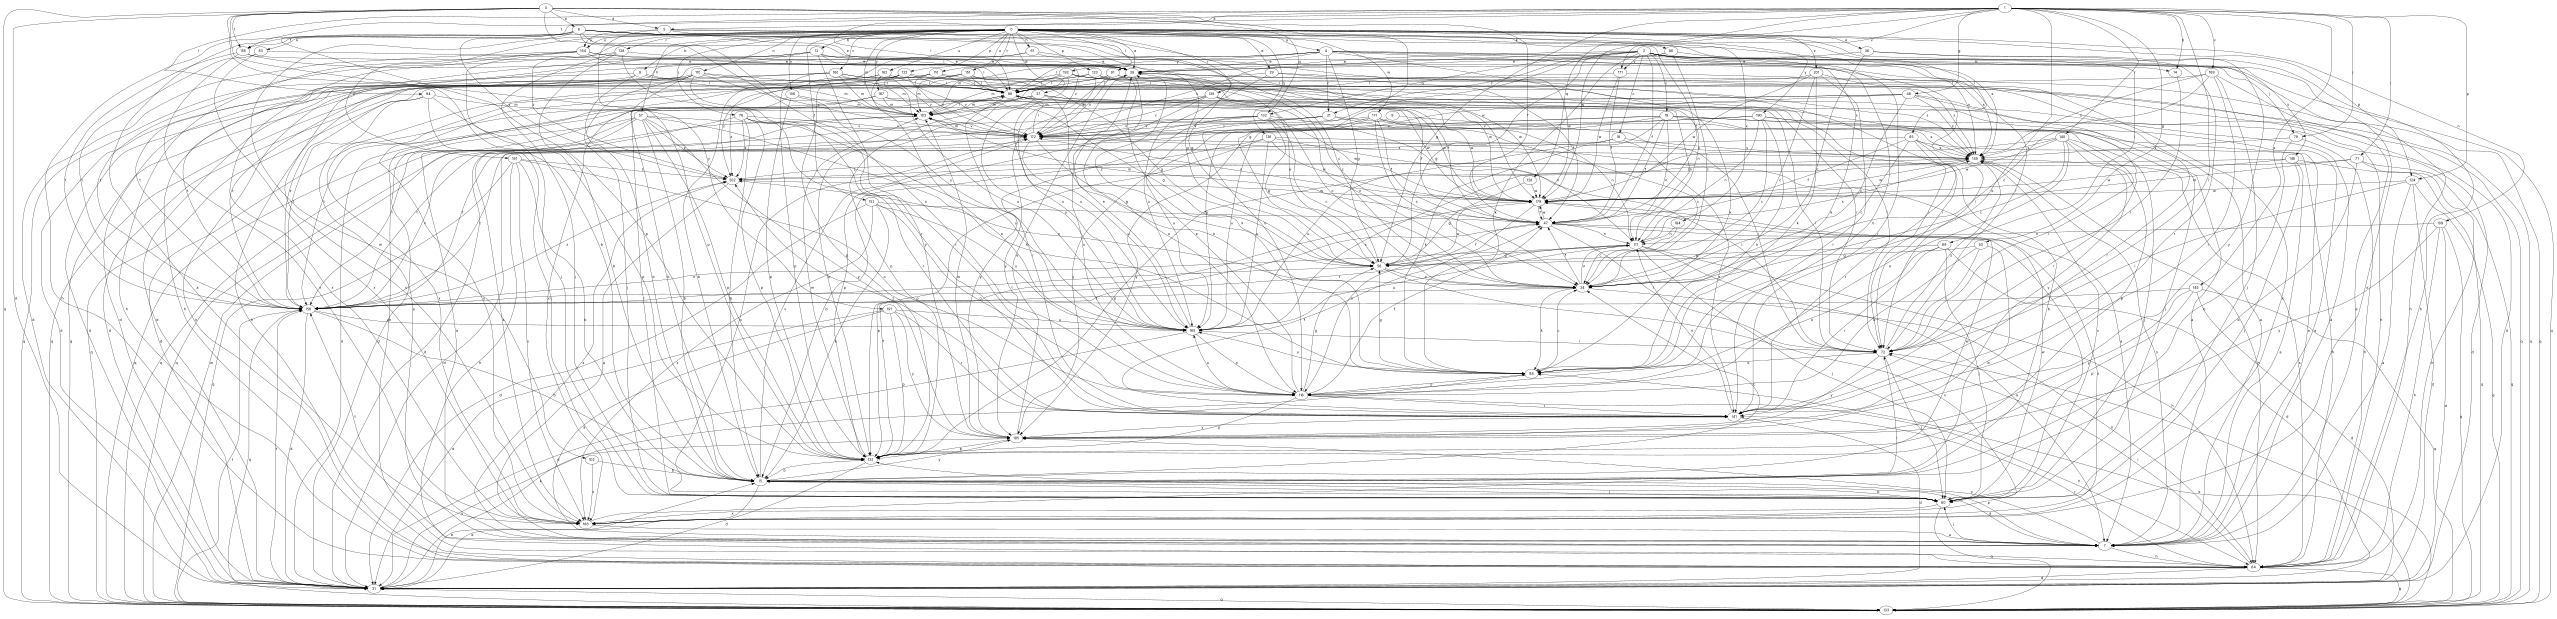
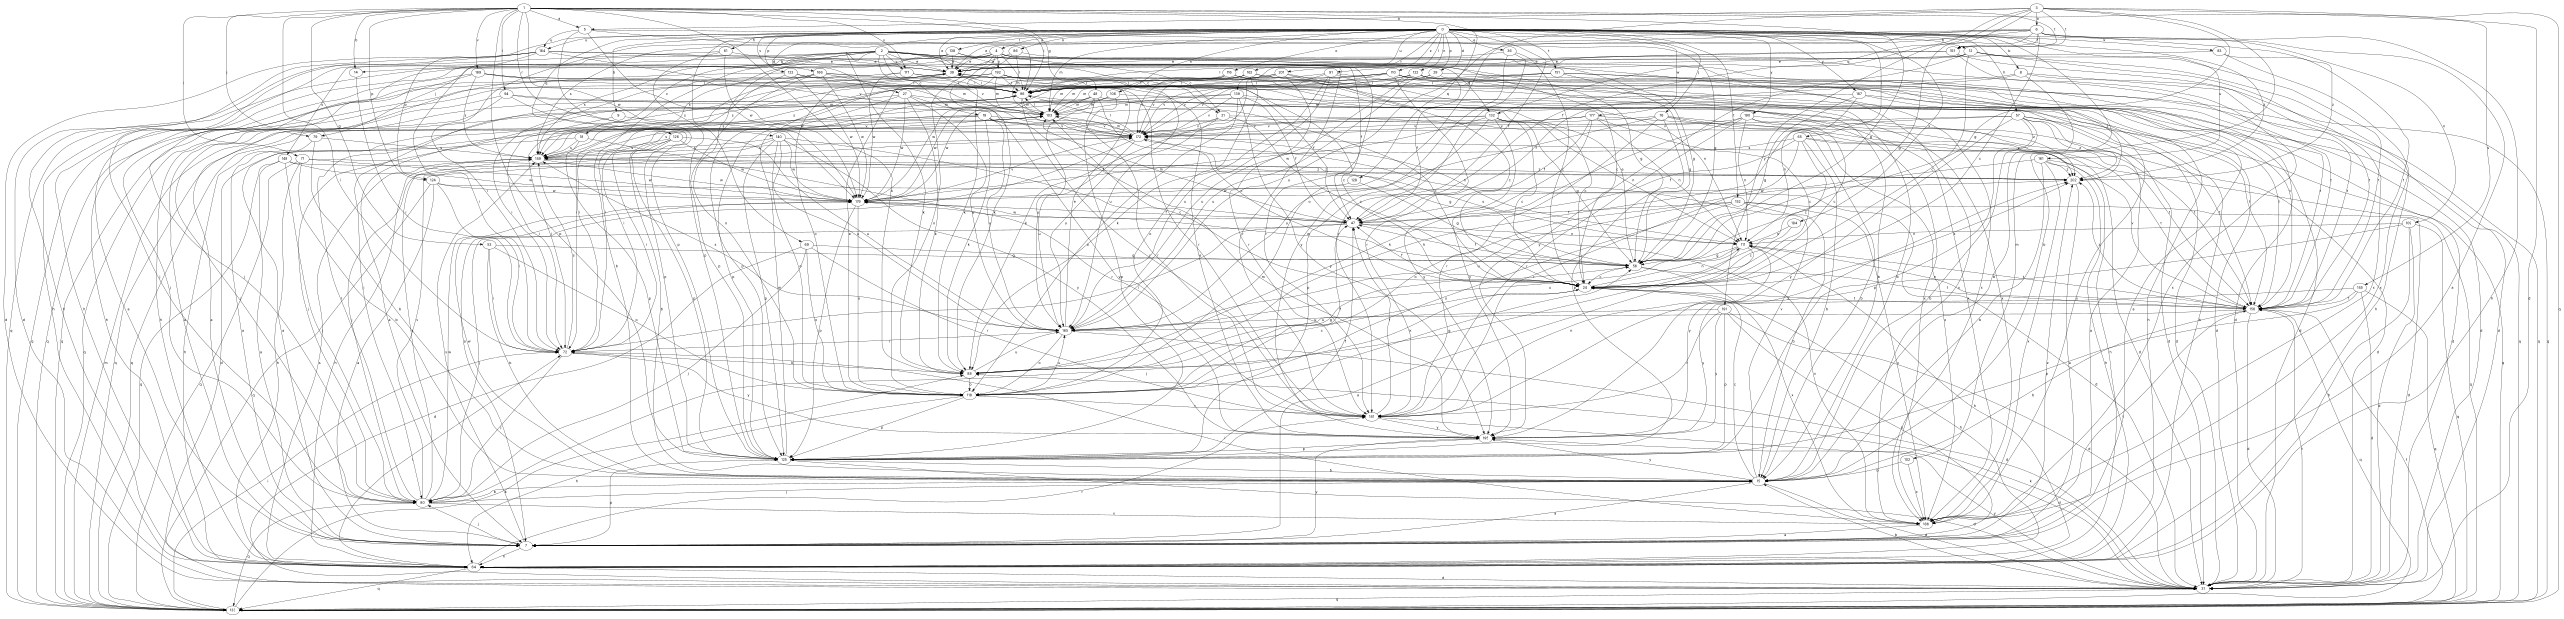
edge "0" -> "9": added, label "b"
